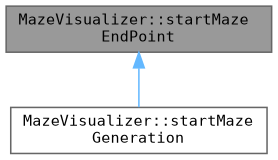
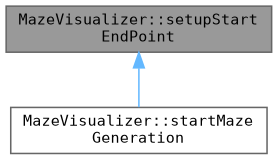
node "MazeVisualizer::startMaze EndPoint": label "MazeVisualizer::startMaze EndPoint" -> "MazeVisualizer::setupStart EndPoint"
